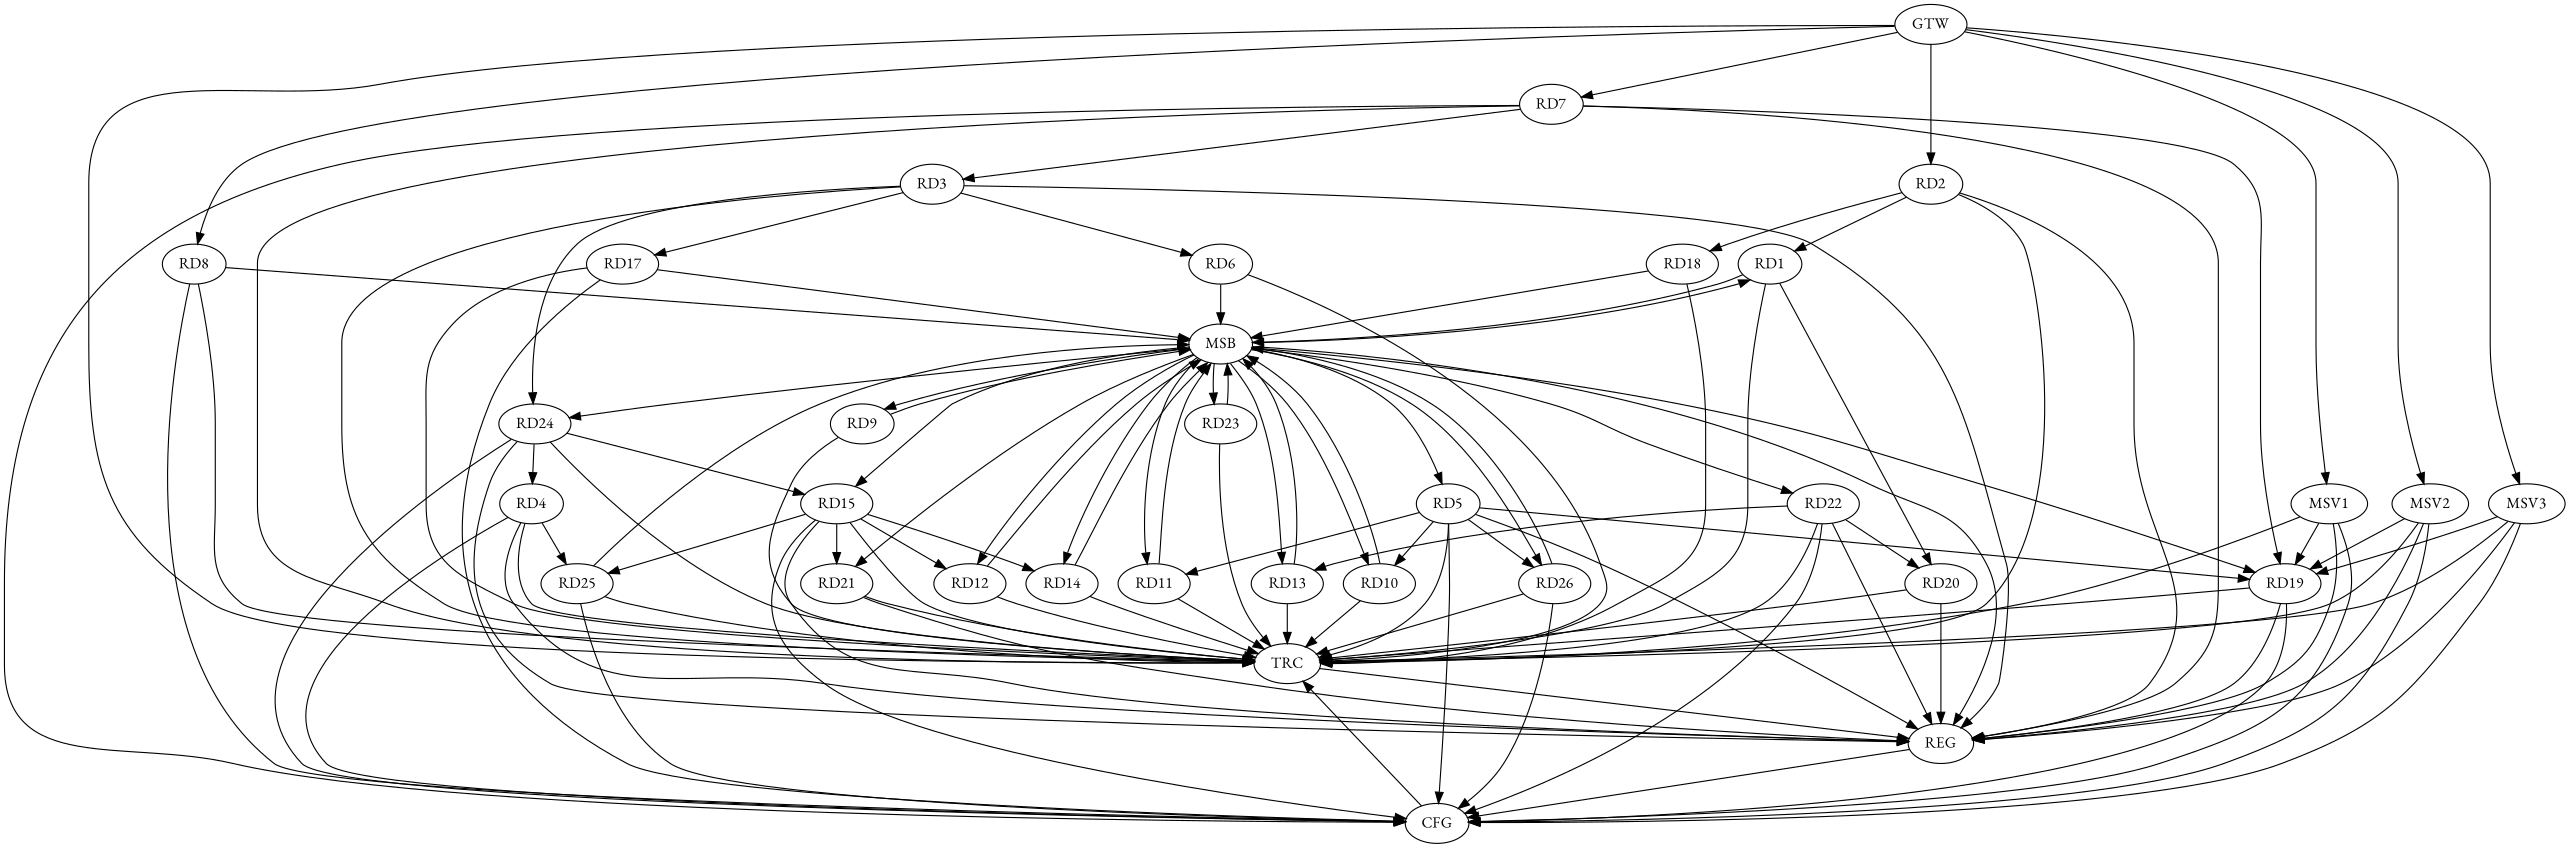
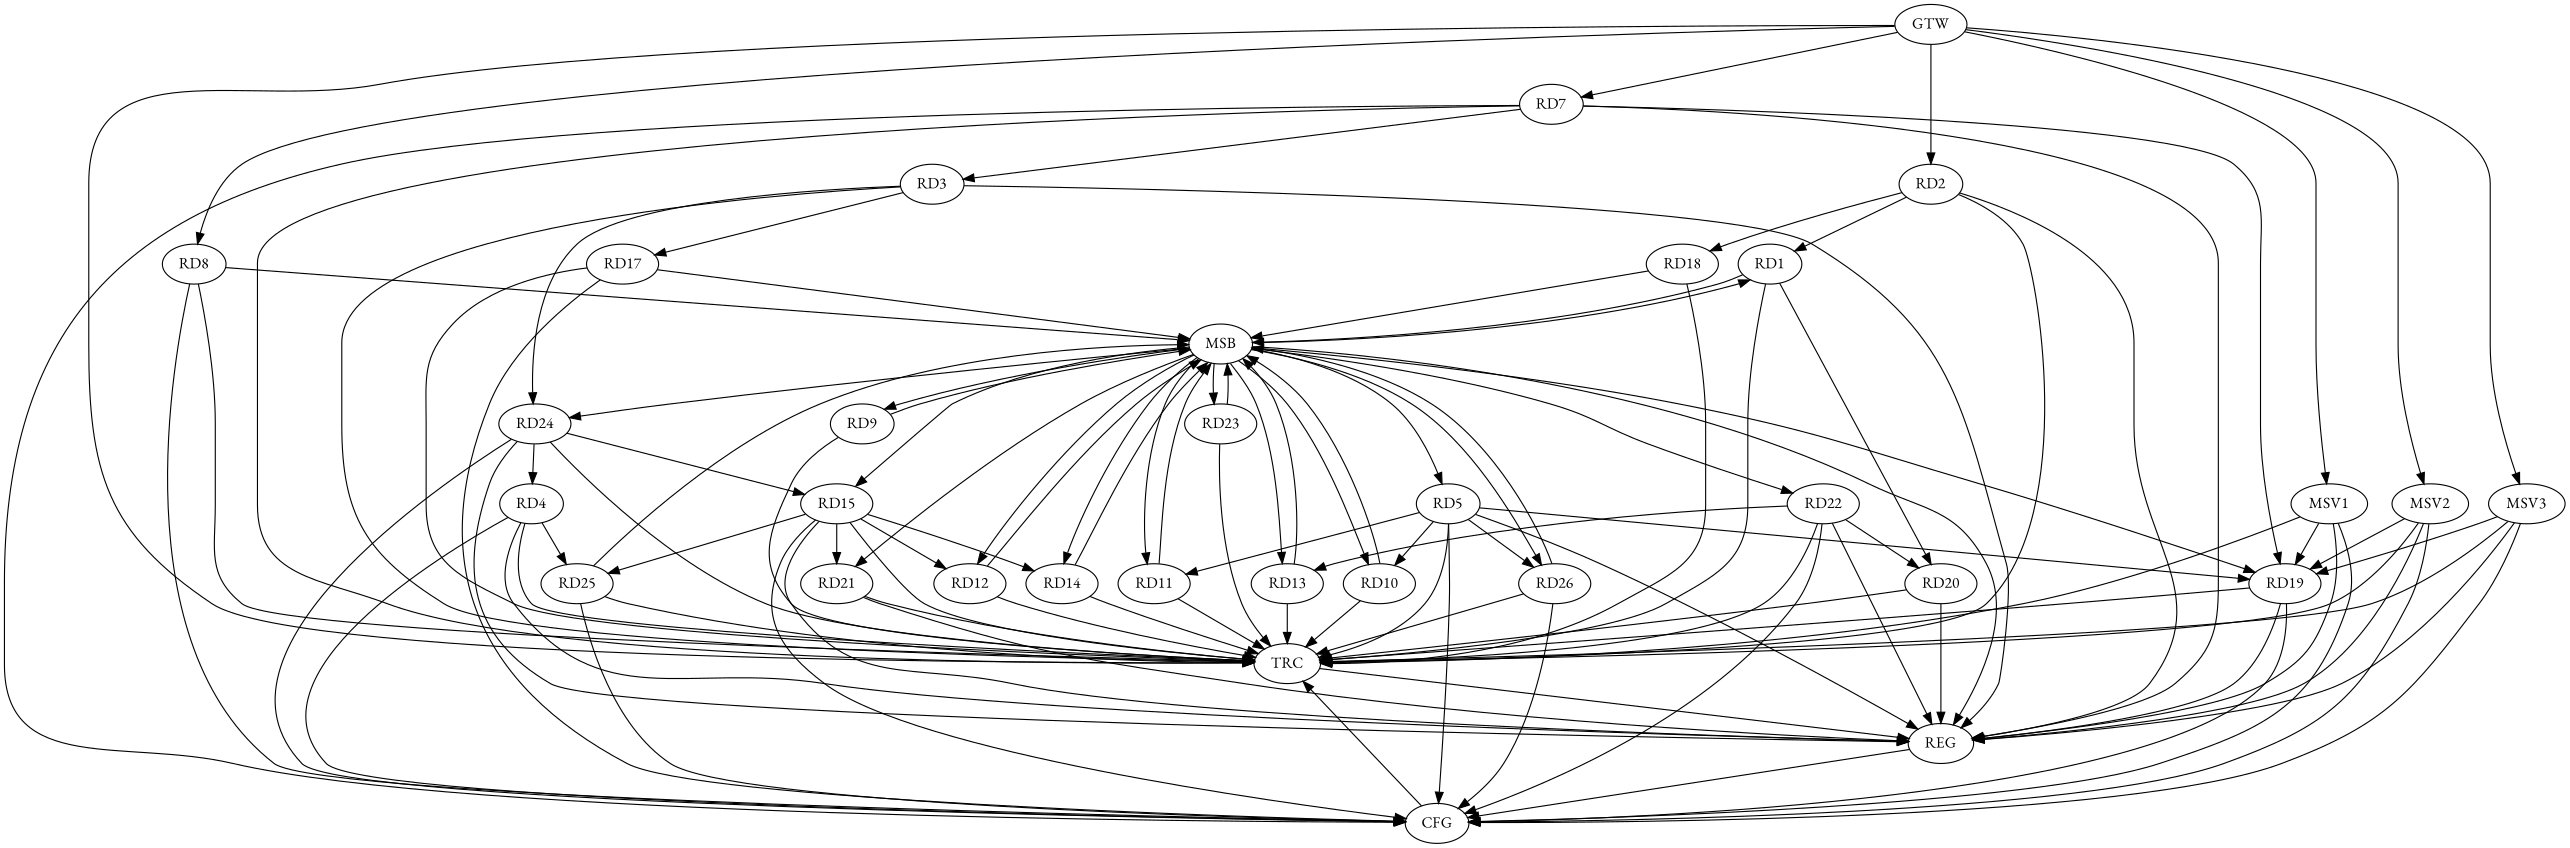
node "RD6": removed
